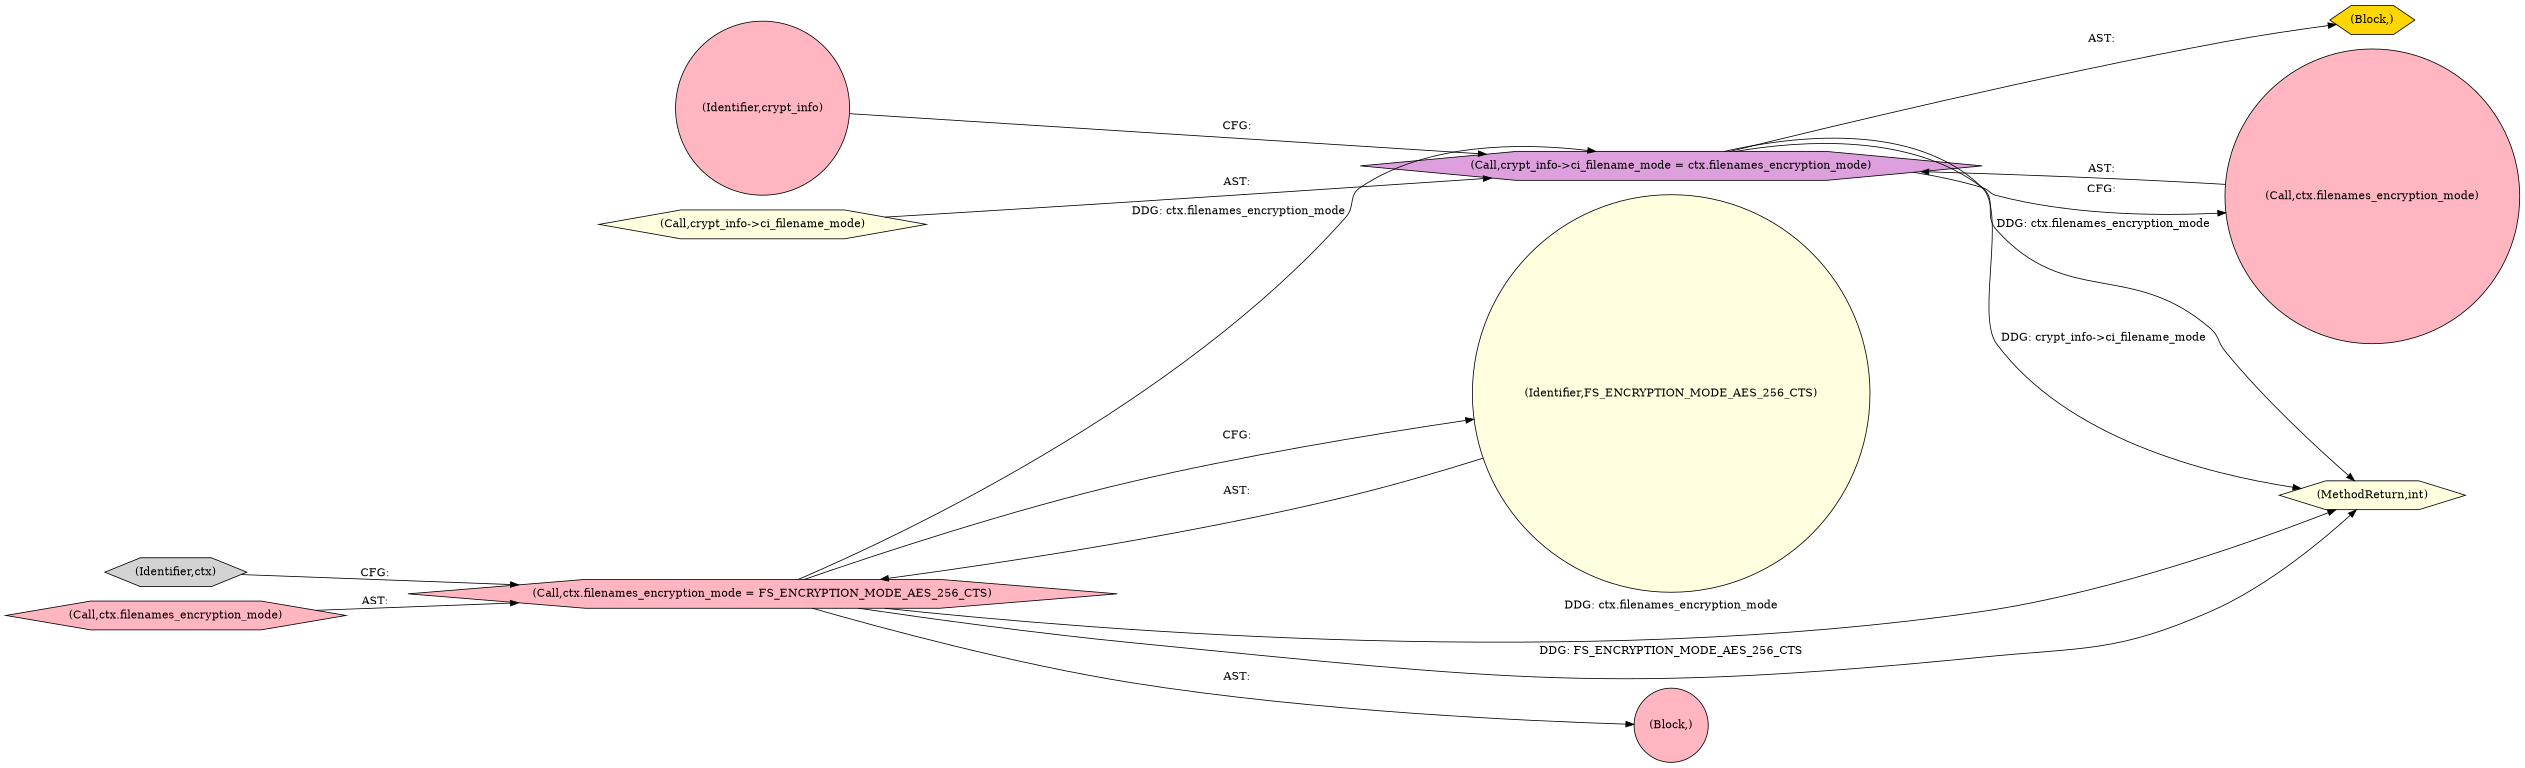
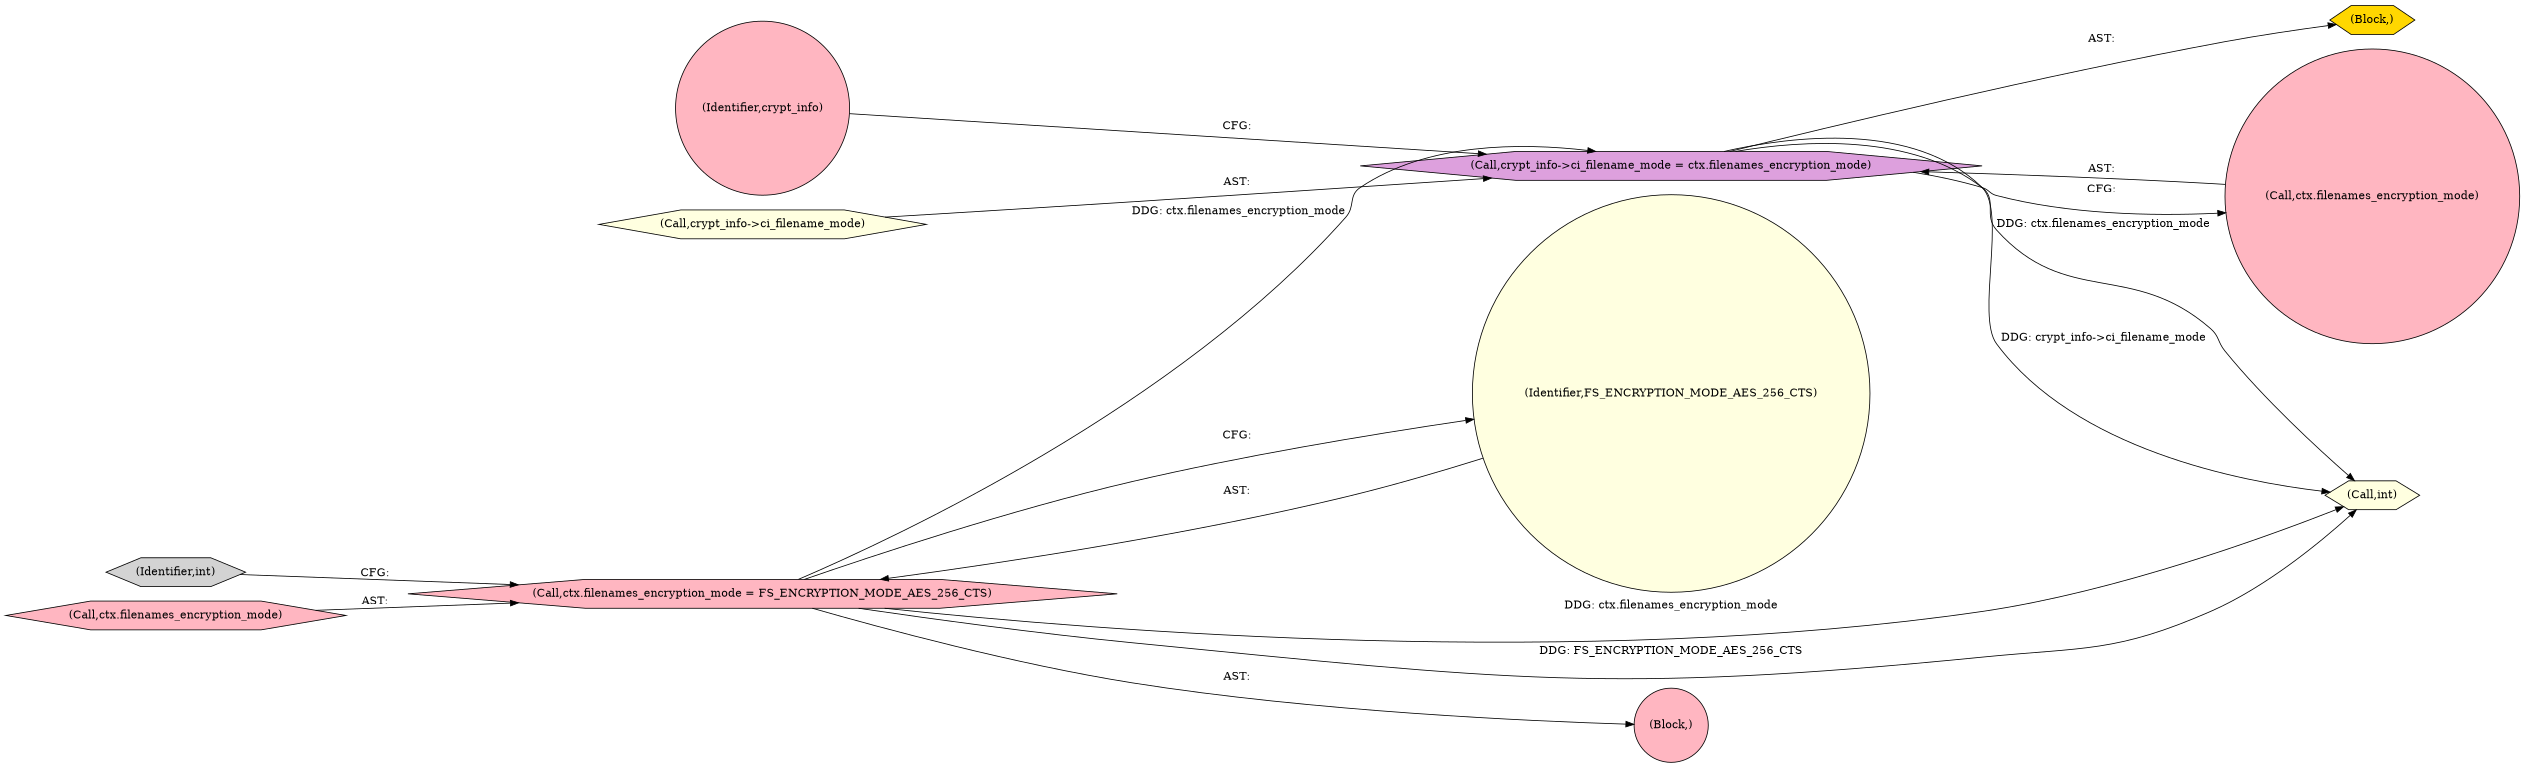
node "(MethodReturn,int)": label "(MethodReturn,int)" -> "(Call,int)"
node "(Identifier,ctx)": label "(Identifier,ctx)" -> "(Identifier,int)"
